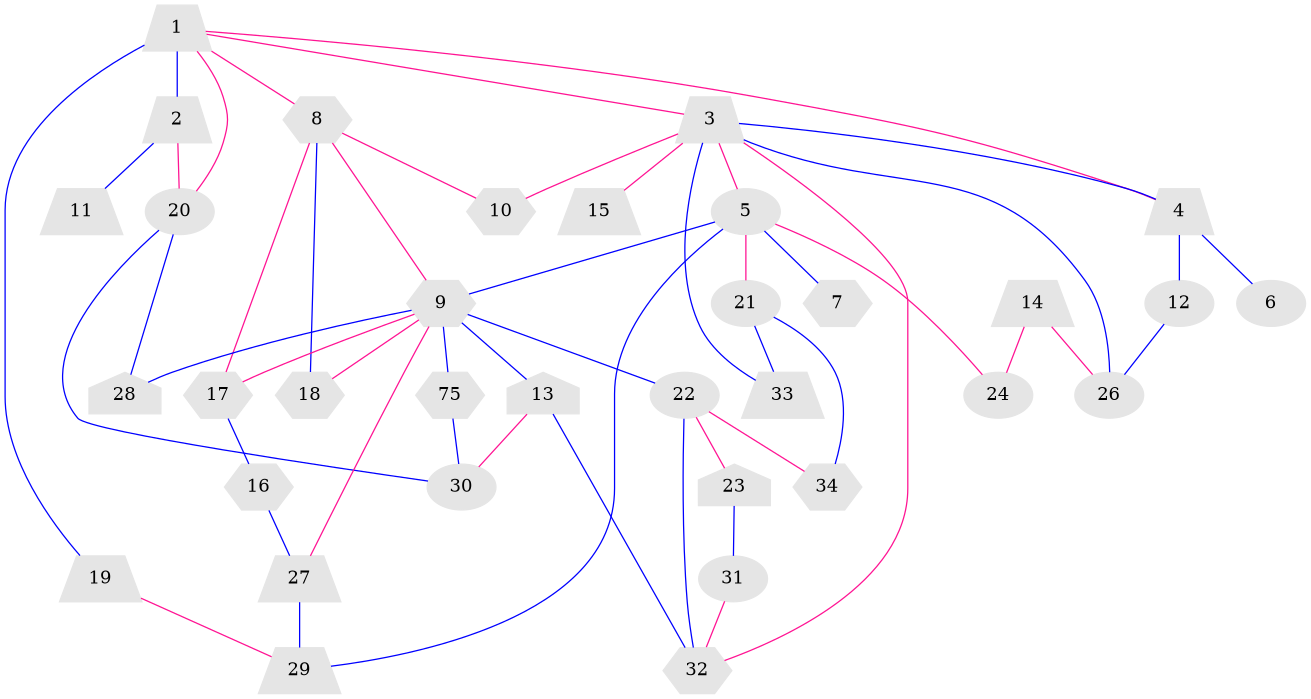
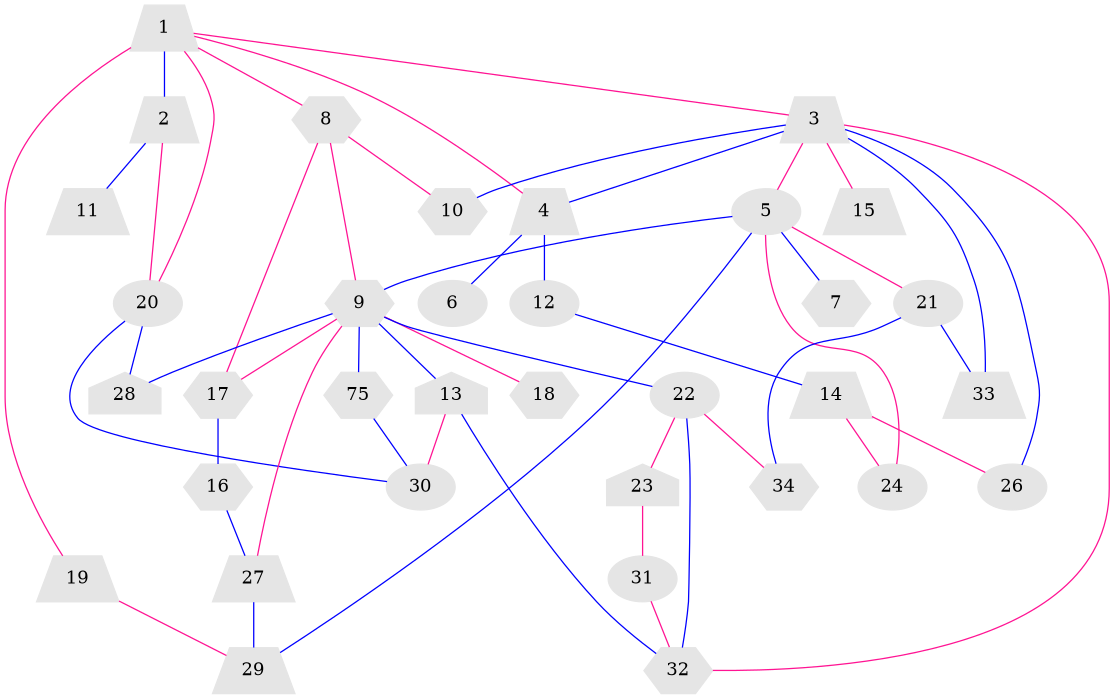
edge "3" -- "10": color deeppink -> blue
edge "8" -- "18": removed
edge "1" -- "19": color blue -> deeppink
edge "12" -- "26": now "12" -- "14"
edge "23" -- "31": color blue -> deeppink
